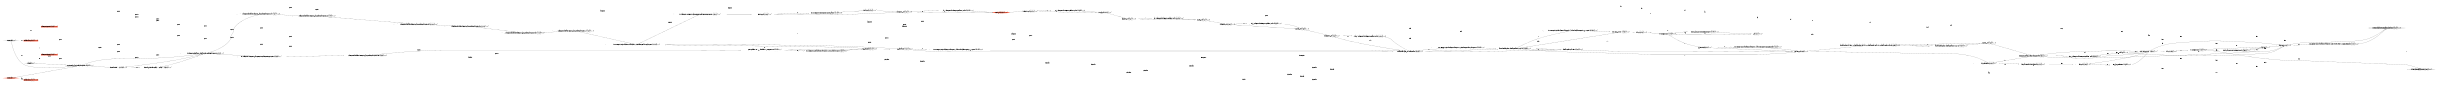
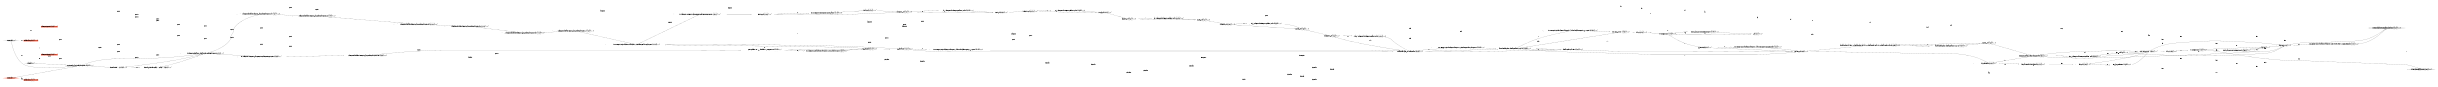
node "String end = null@@@23@@@['1', '1', '0']": fillcolor tomato -> white
